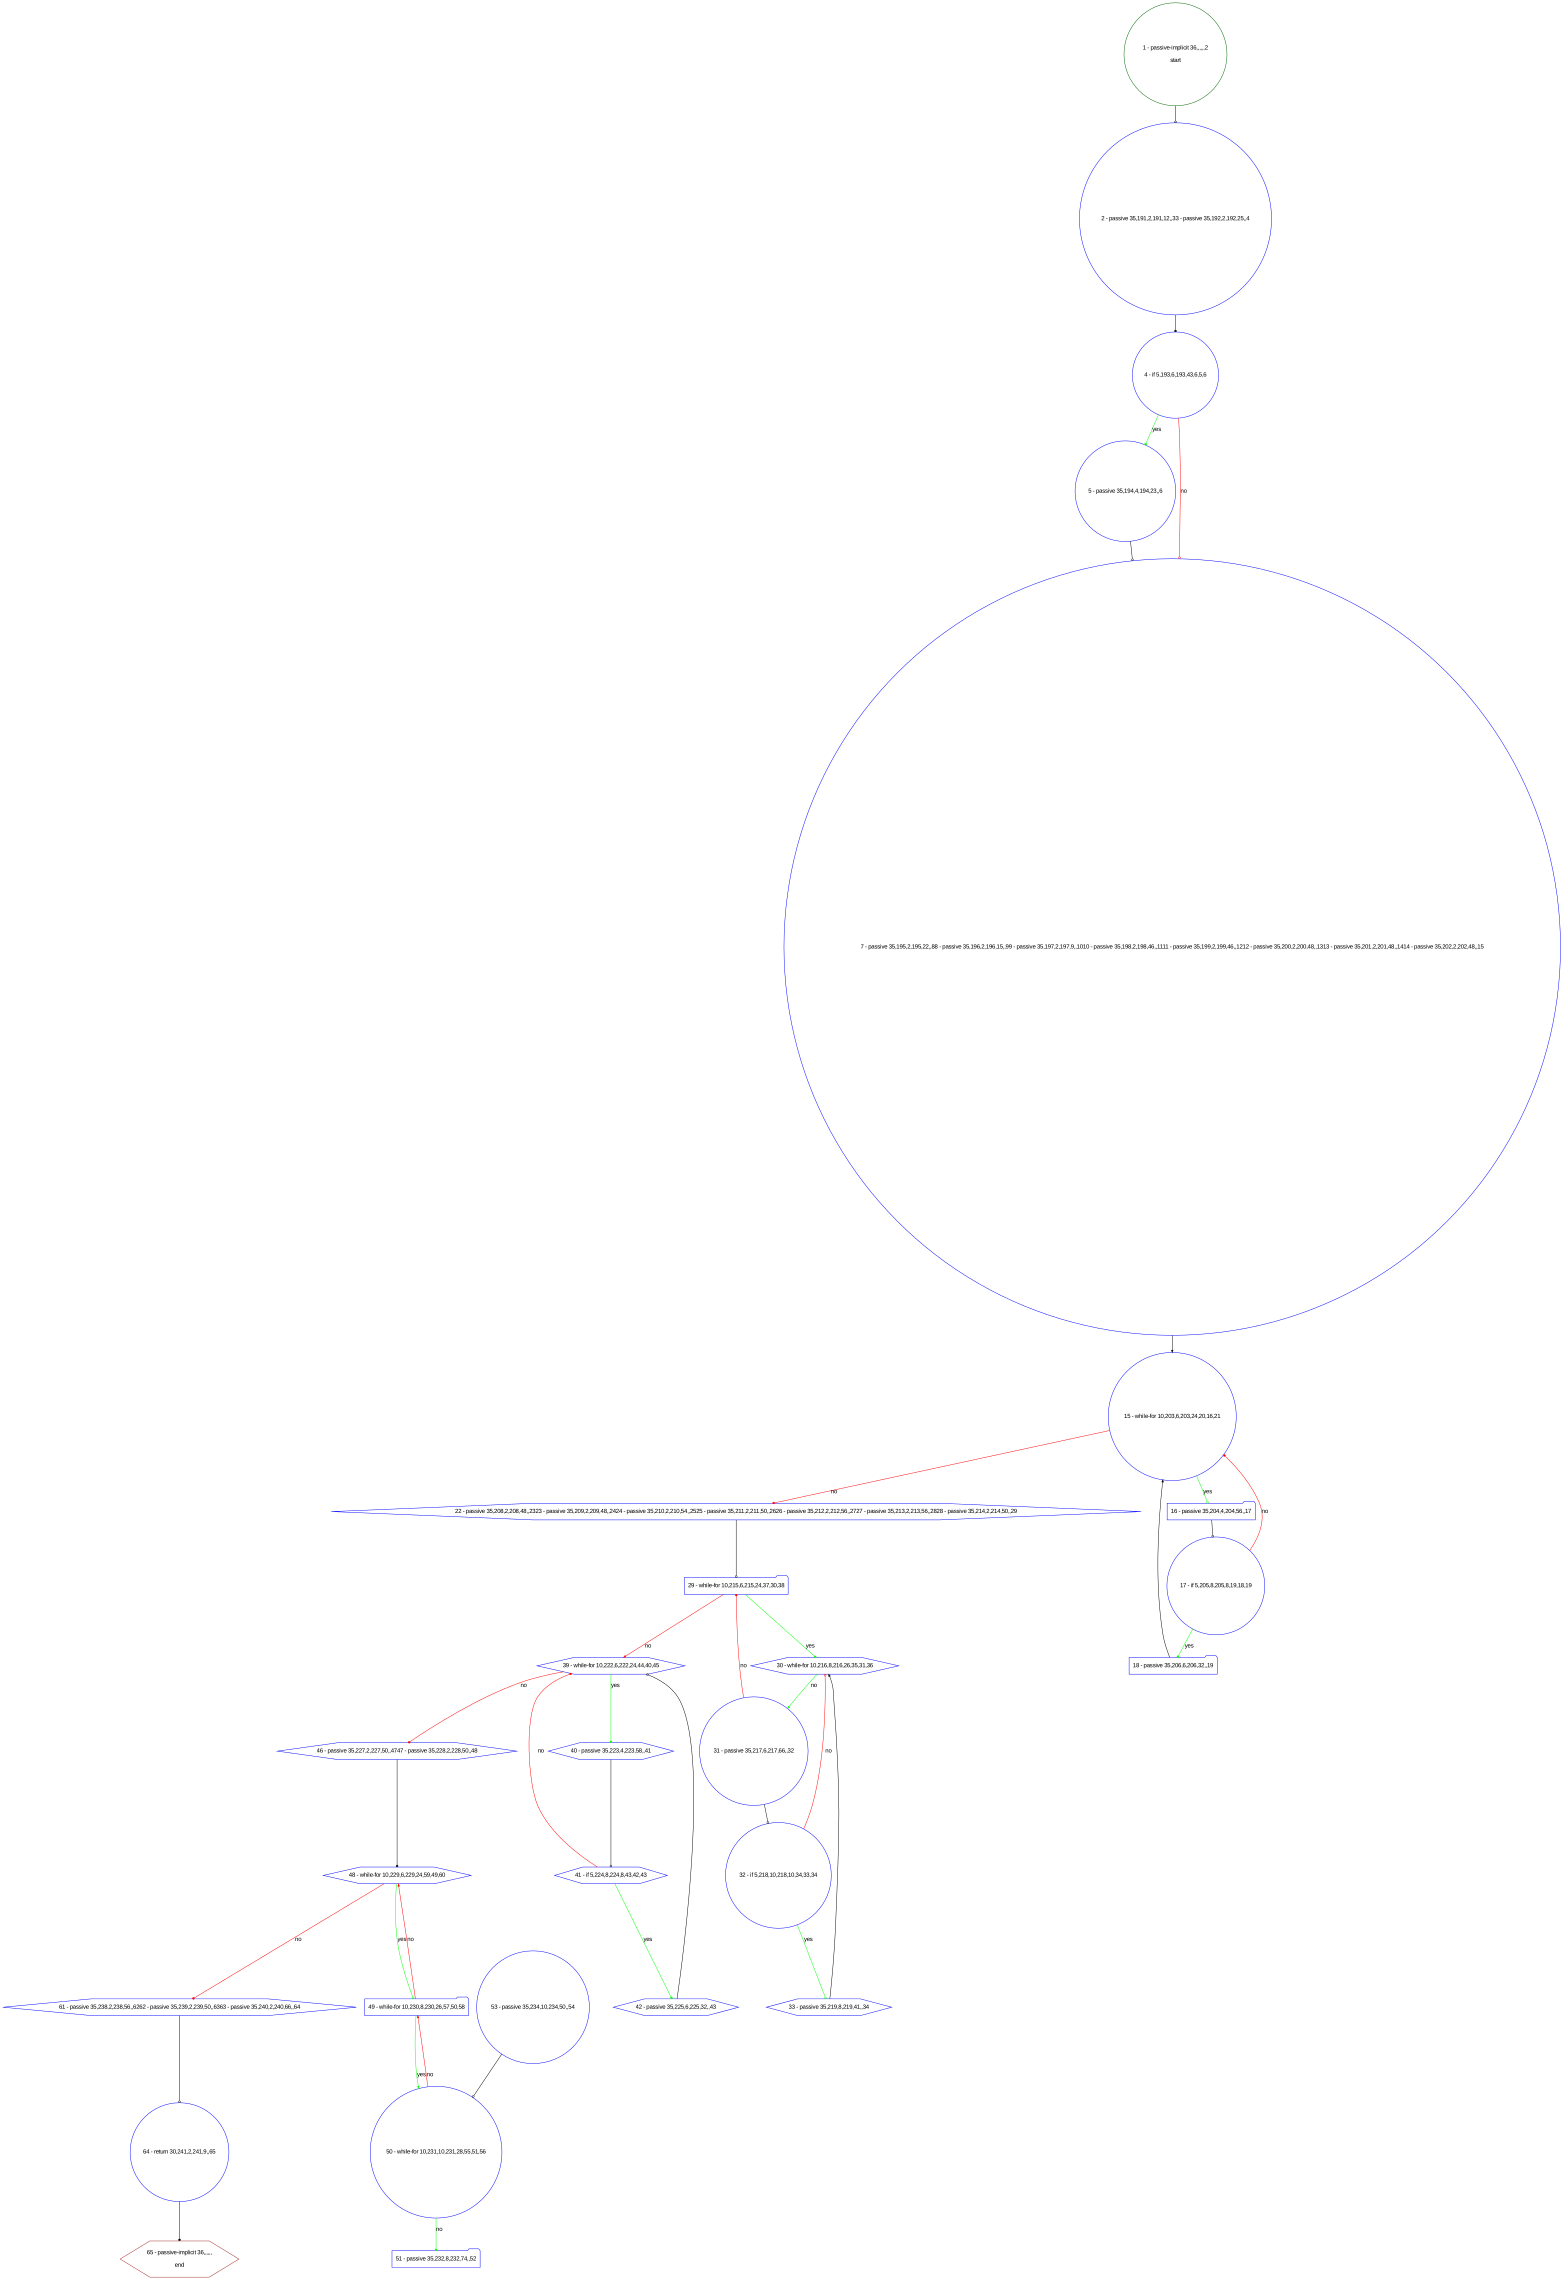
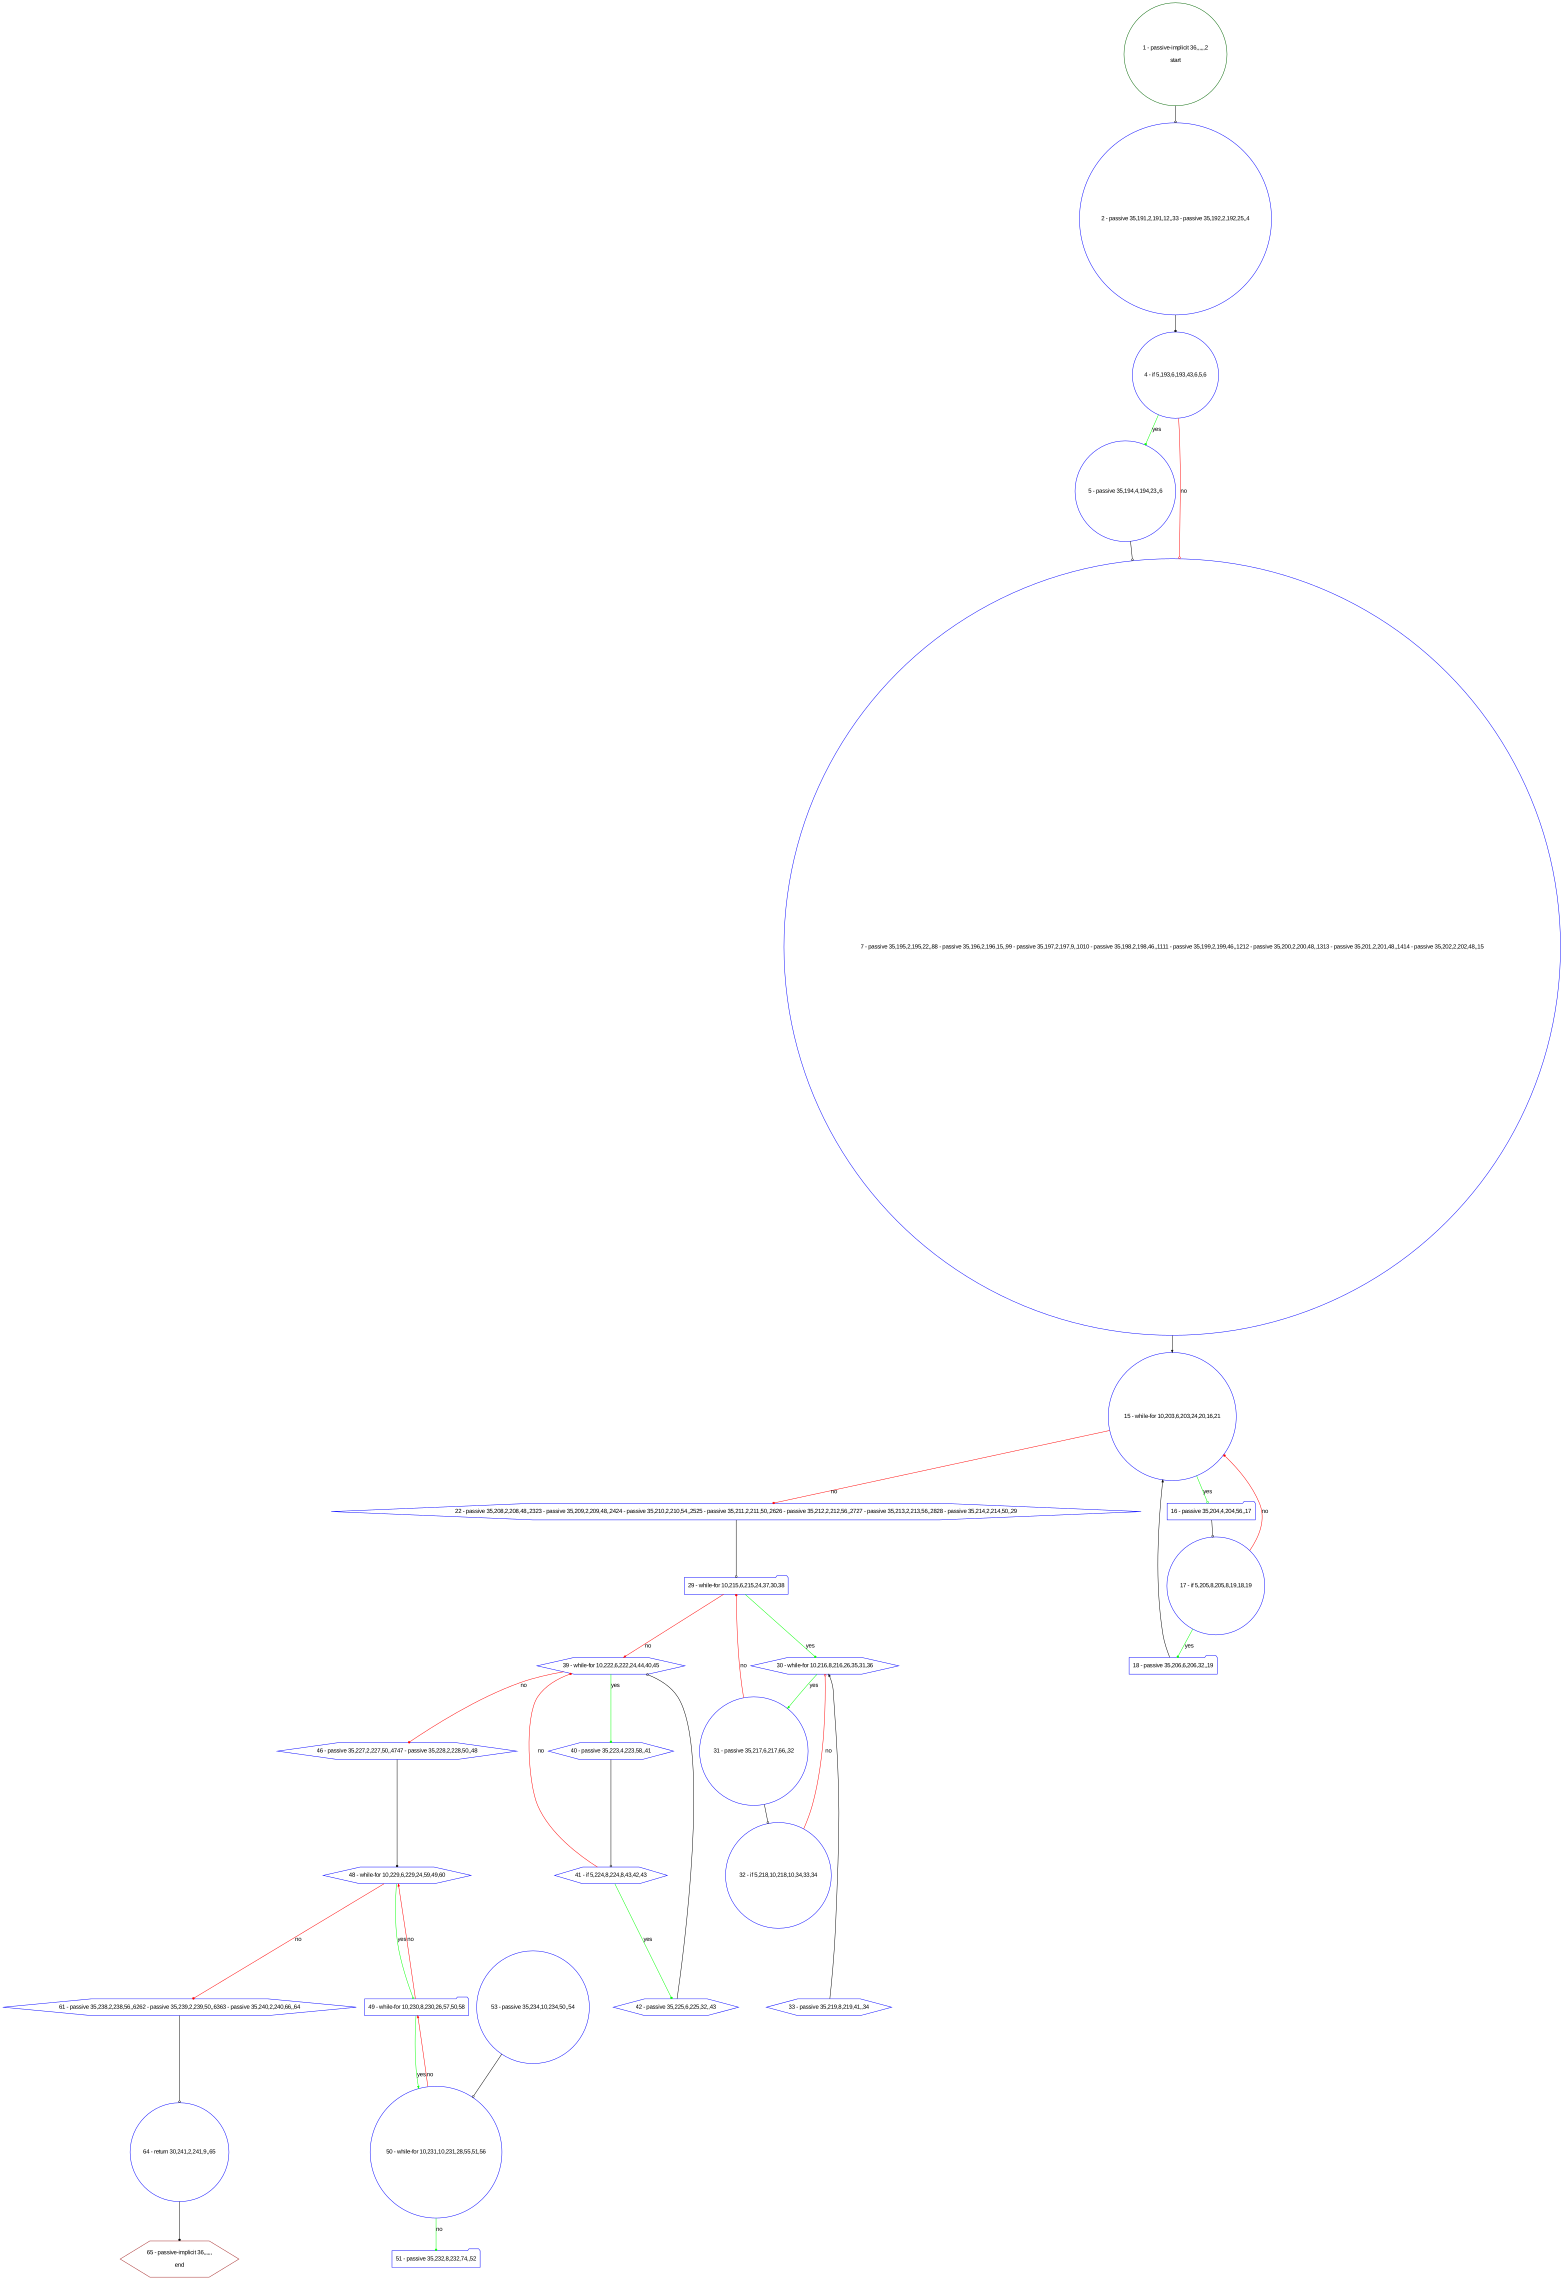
edge "30 - while-for 10,216,8,216,26,35,31,36" -> "31 - passive 35,217,6,217,66,,32": label "no" -> "yes"
edge "32 - if 5,218,10,218,10,34,33,34" -> "33 - passive 35,219,8,219,41,,34": removed, label "yes"
